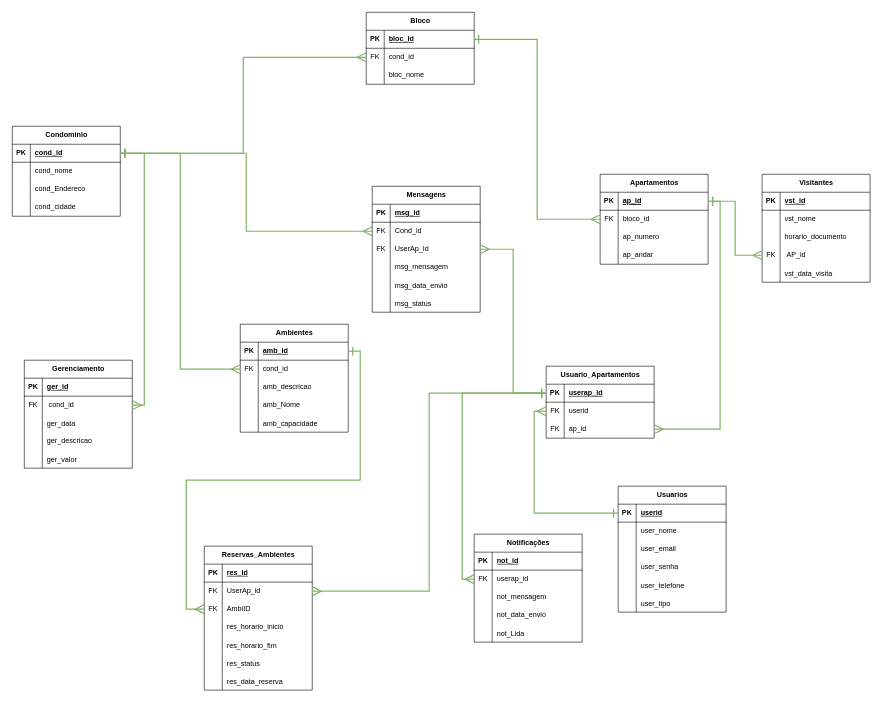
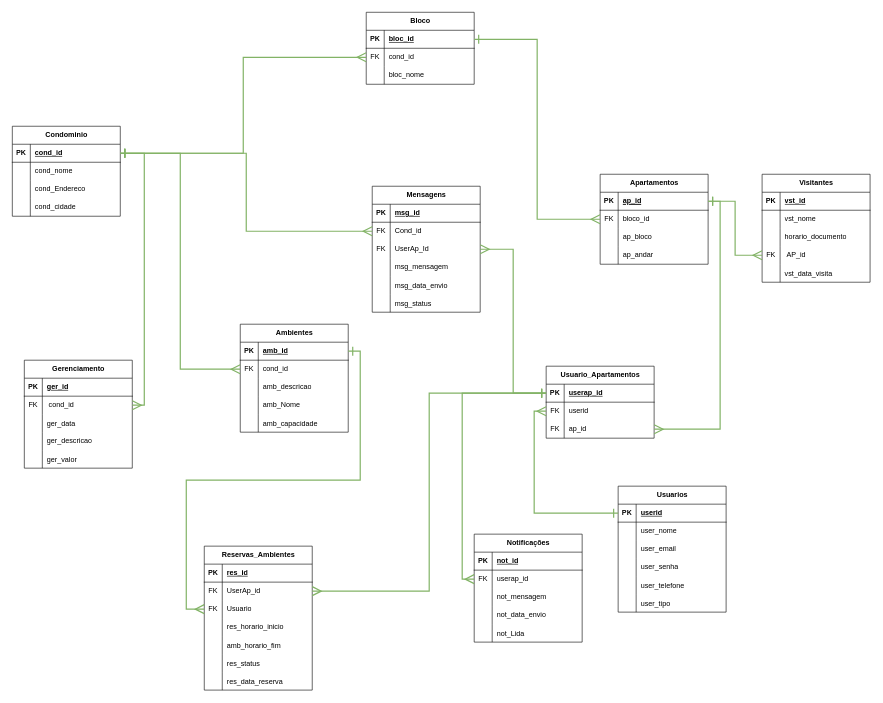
node "ap_numero": label "ap_numero" -> "ap_bloco"
node "AmbiID": label "AmbiID" -> "Usuario"
node "res_horario_fim": label "res_horario_fim" -> "amb_horario_fim"
